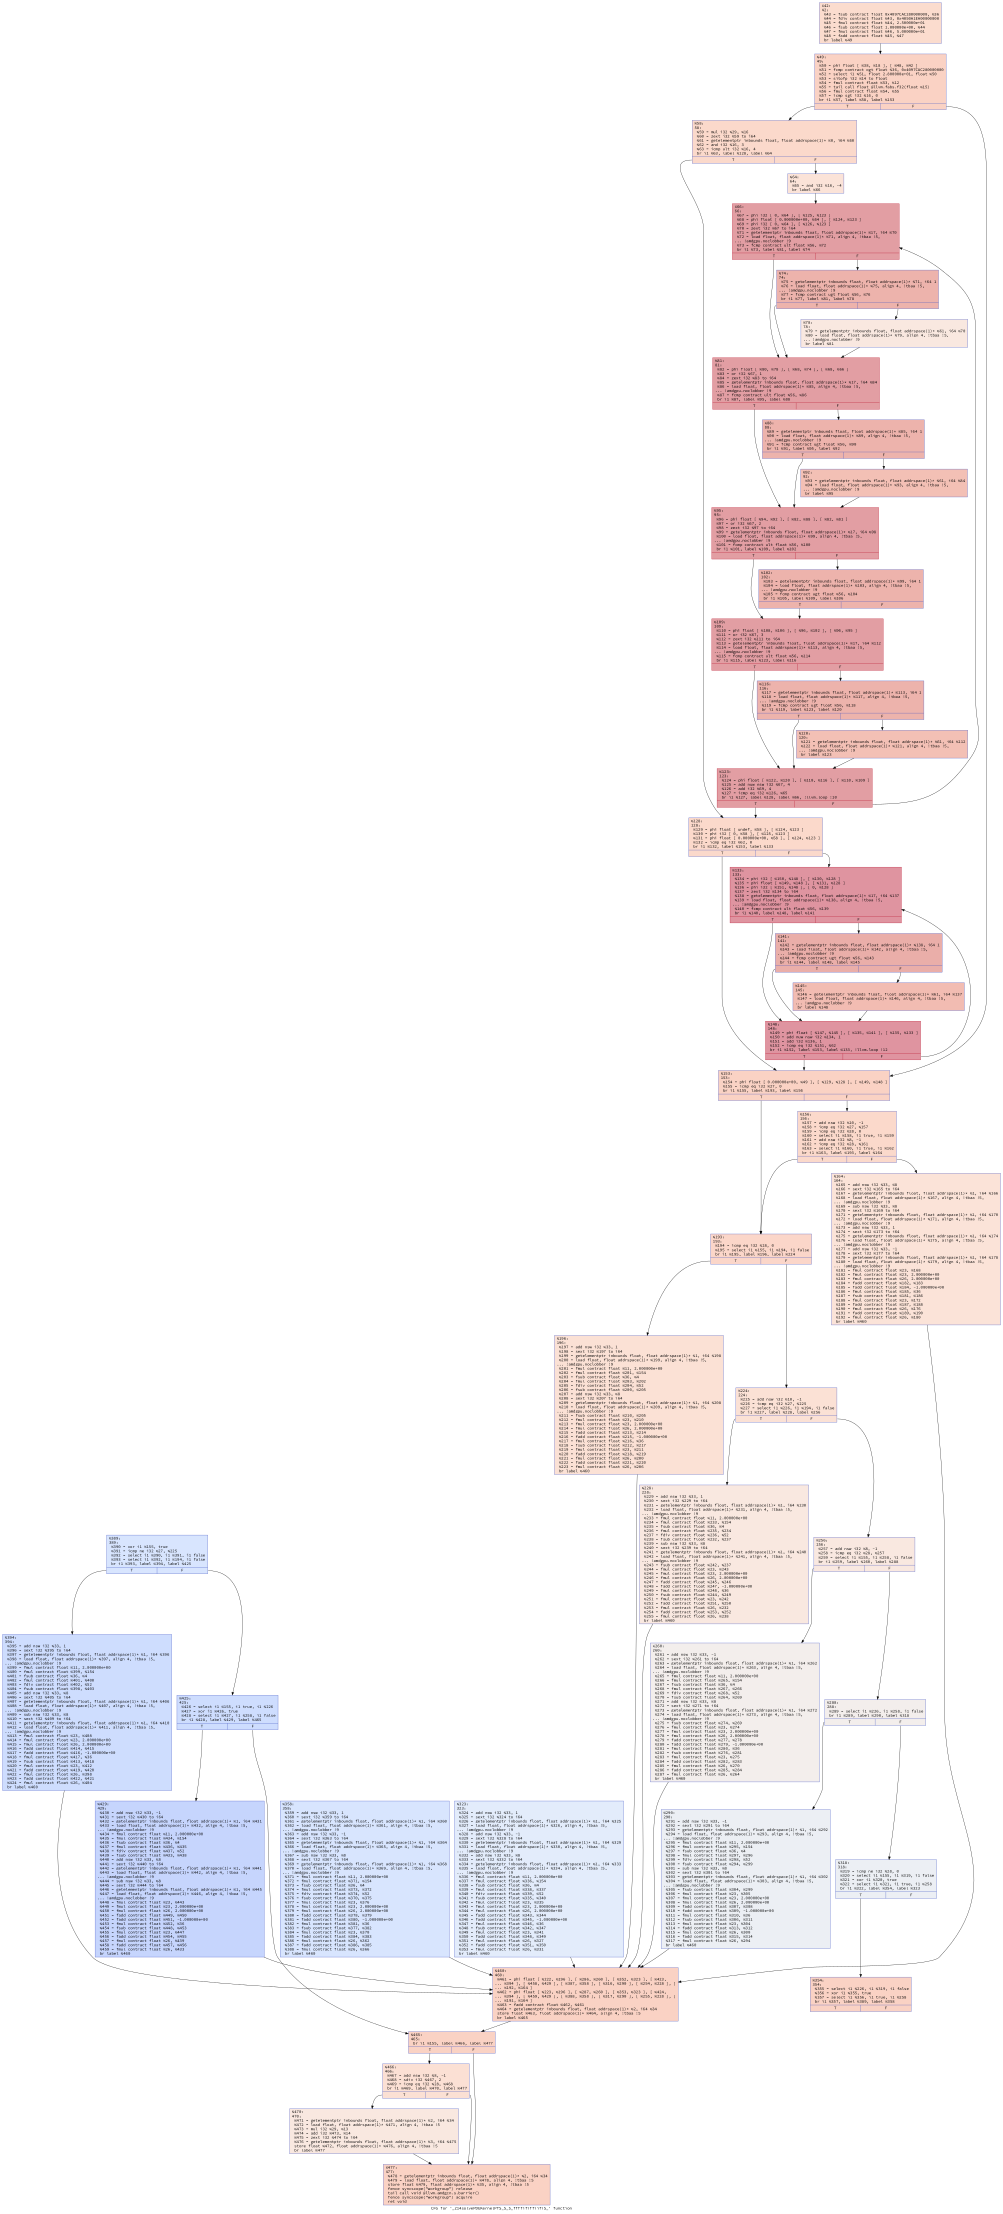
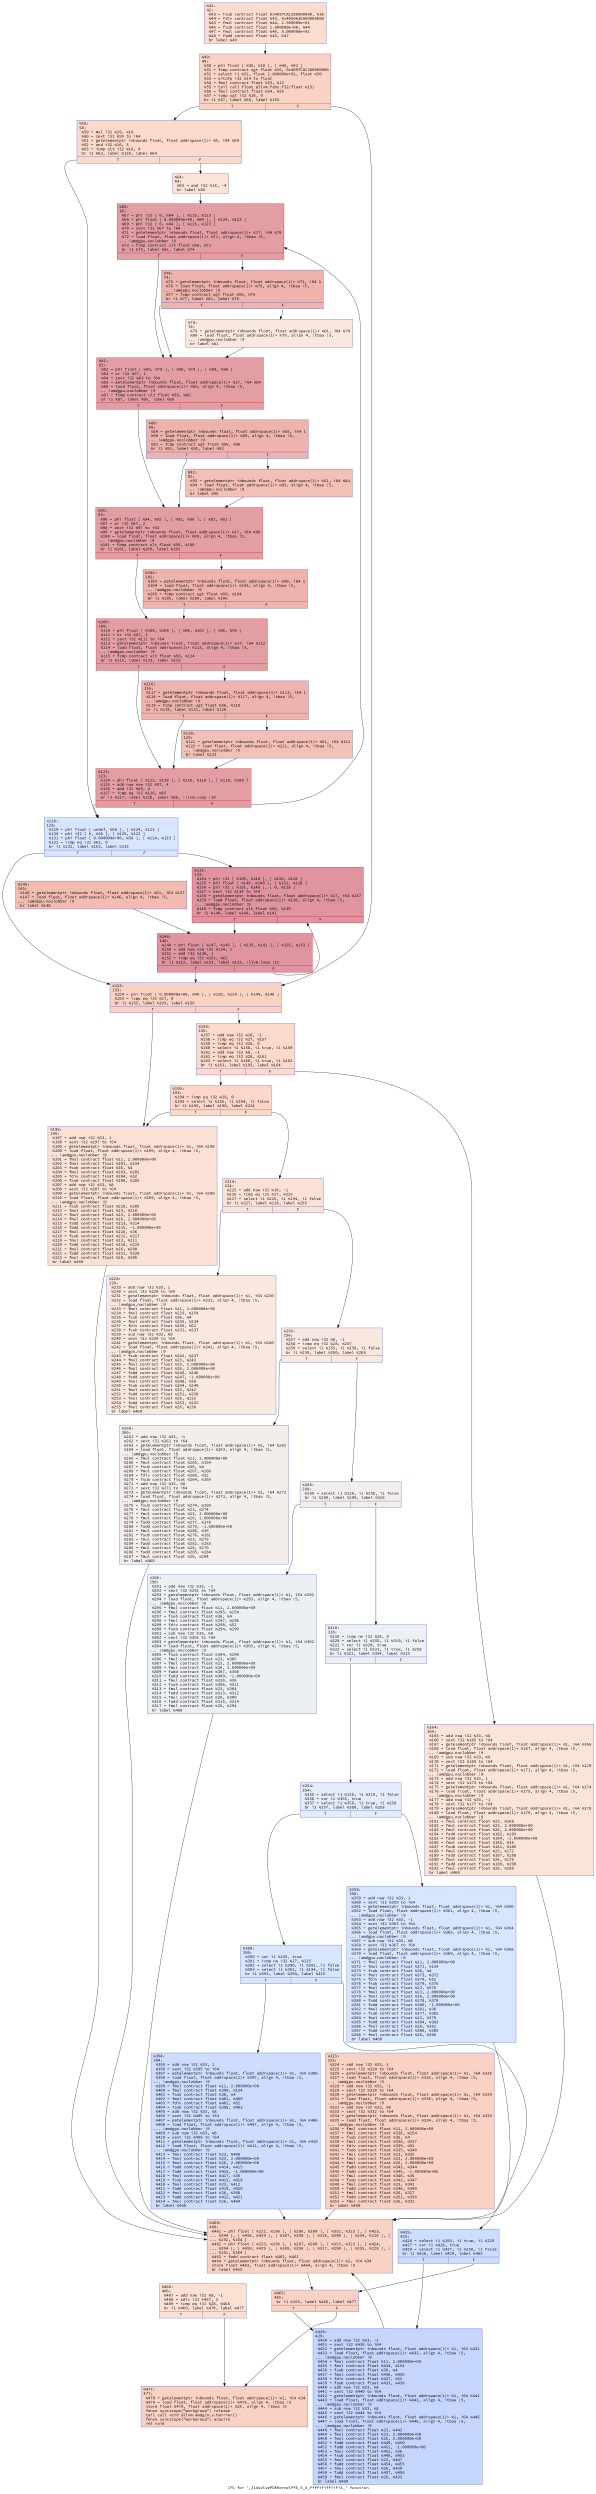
node "%128:": fillcolor #f7a88970 -> #a7c5fe70
node "%141:": removed
edge "%153:" -> "%193:": now "%153:" -> "%196:"
edge "%228:" -> "%460:": removed
edge "%354:" -> "%358:": added
edge "%354:" -> "%389:": added
node "%323:": fillcolor #bfd3f670 -> #f4987a70
node "%354:": fillcolor #f4987a70 -> #bfd3f670
edge "%465:" -> "%466:": now "%465:" -> "%429:"
node "%470:": removed
